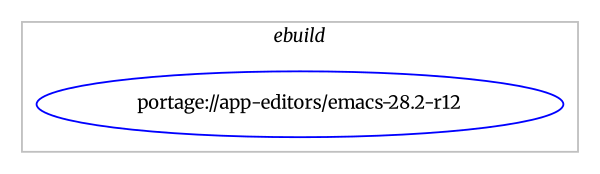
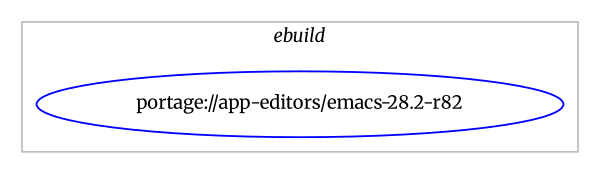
node "portage://app-editors/emacs-28.2-r12": label "portage://app-editors/emacs-28.2-r12" -> "portage://app-editors/emacs-28.2-r82"
